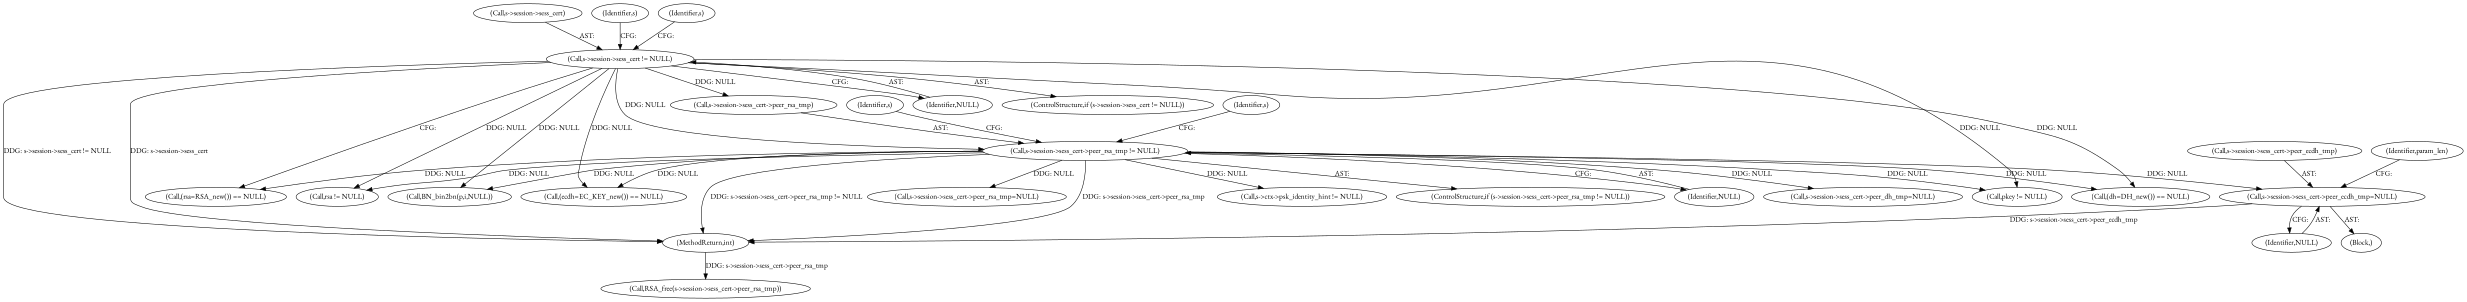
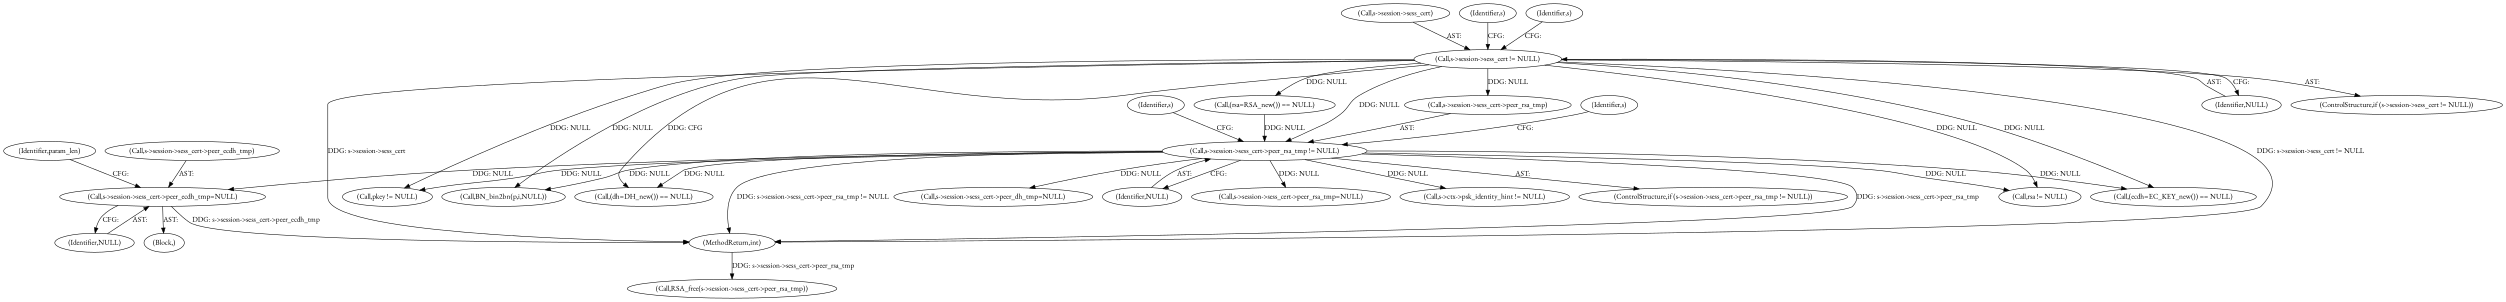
edge "(Call,s->session->sess_cert != NULL)" -> "(Call,(rsa=RSA_new()) == NULL)": label "CFG: " -> "DDG: NULL"
edge "(Call,s->session->sess_cert != NULL)" -> "(Call,(dh=DH_new()) == NULL)": label "DDG: NULL" -> "DDG: CFG"
edge "(Call,s->session->sess_cert->peer_rsa_tmp != NULL)" -> "(Call,(rsa=RSA_new()) == NULL)": reversed
